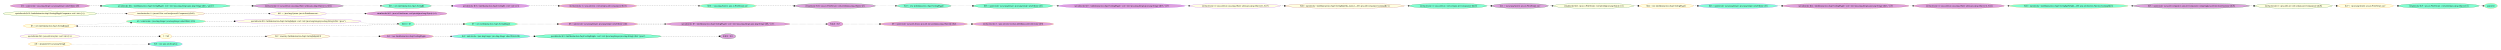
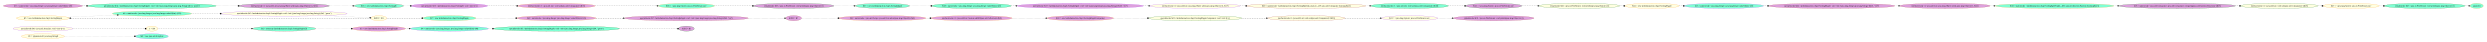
node "$r10 = new lambdasinaction.chap3.Sorting$AppleComparator": added
node "$r2[1] = $r5": fillcolor aquamarine -> lightyellow
node "$r2 = newarray (lambdasinaction.chap3.Sorting$Apple)[3]": fillcolor lightyellow -> aquamarine
